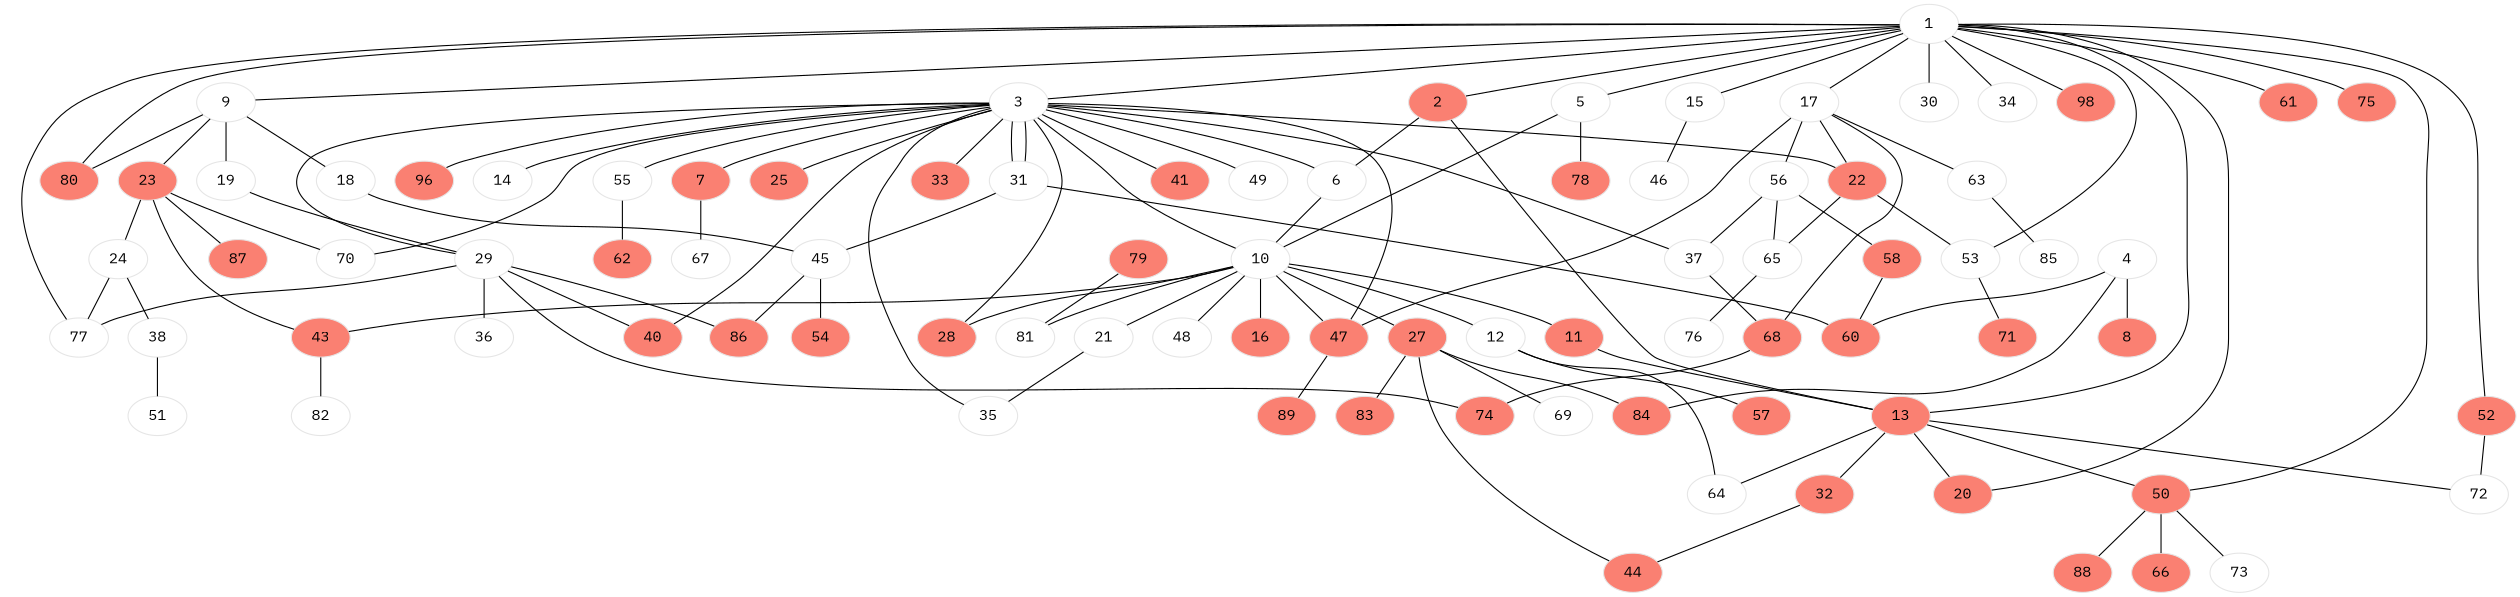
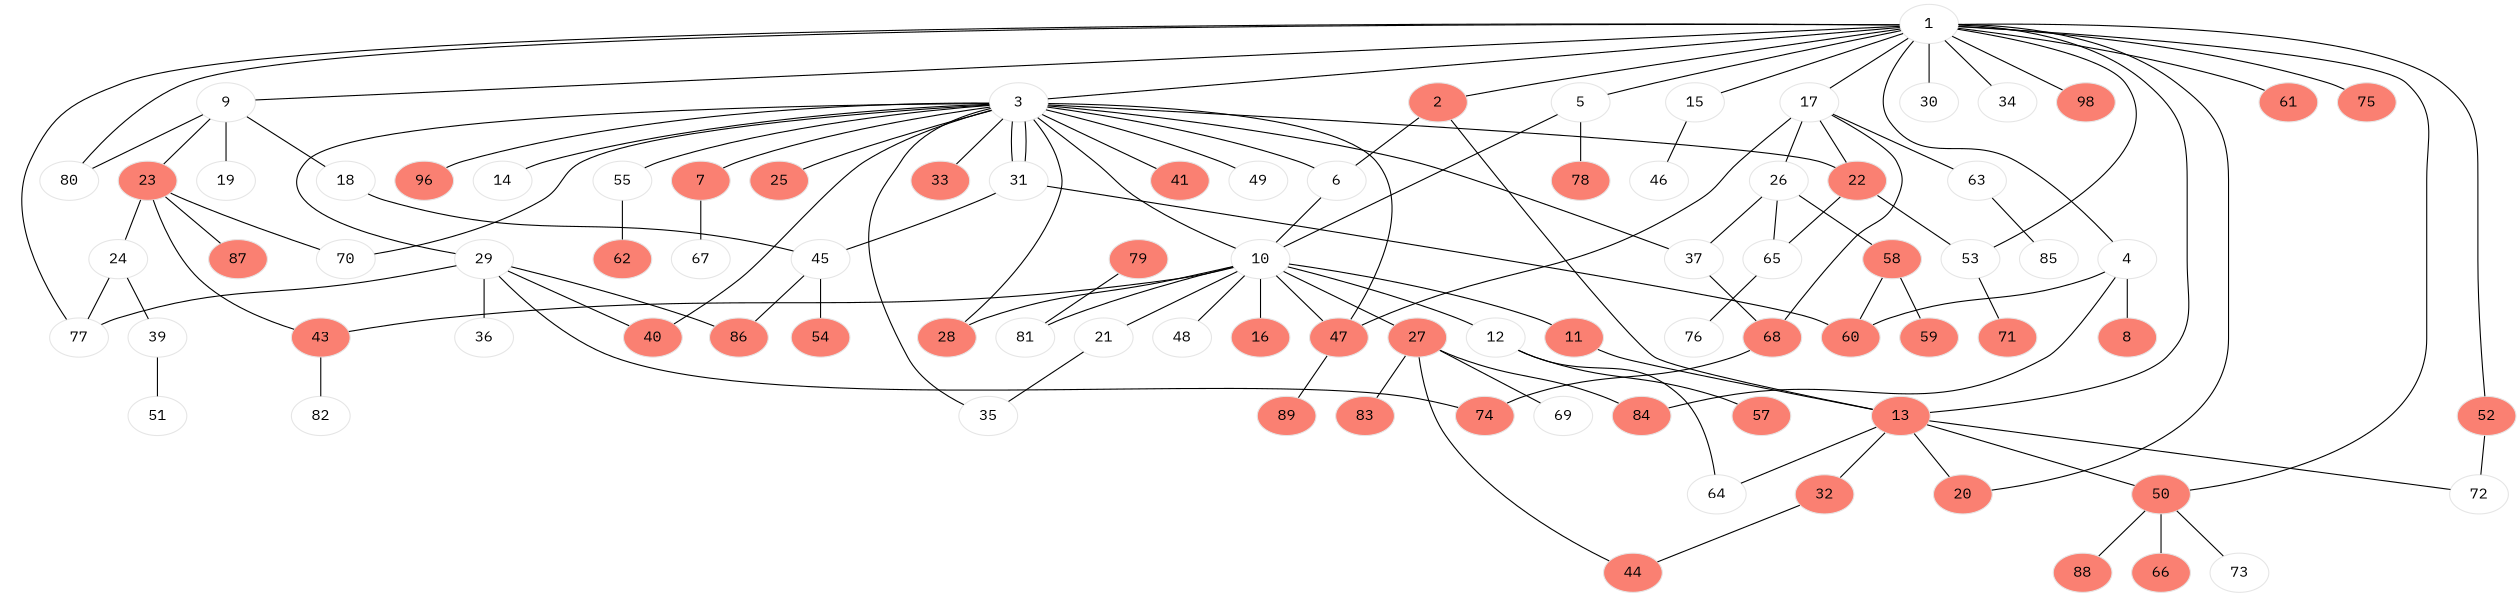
edge "1" -- "4": added
node "80": fillcolor salmon -> white
node "56": label "56" -> "26"
edge "19" -- "29": removed
node "38": label "38" -> "39"
node "59": added
